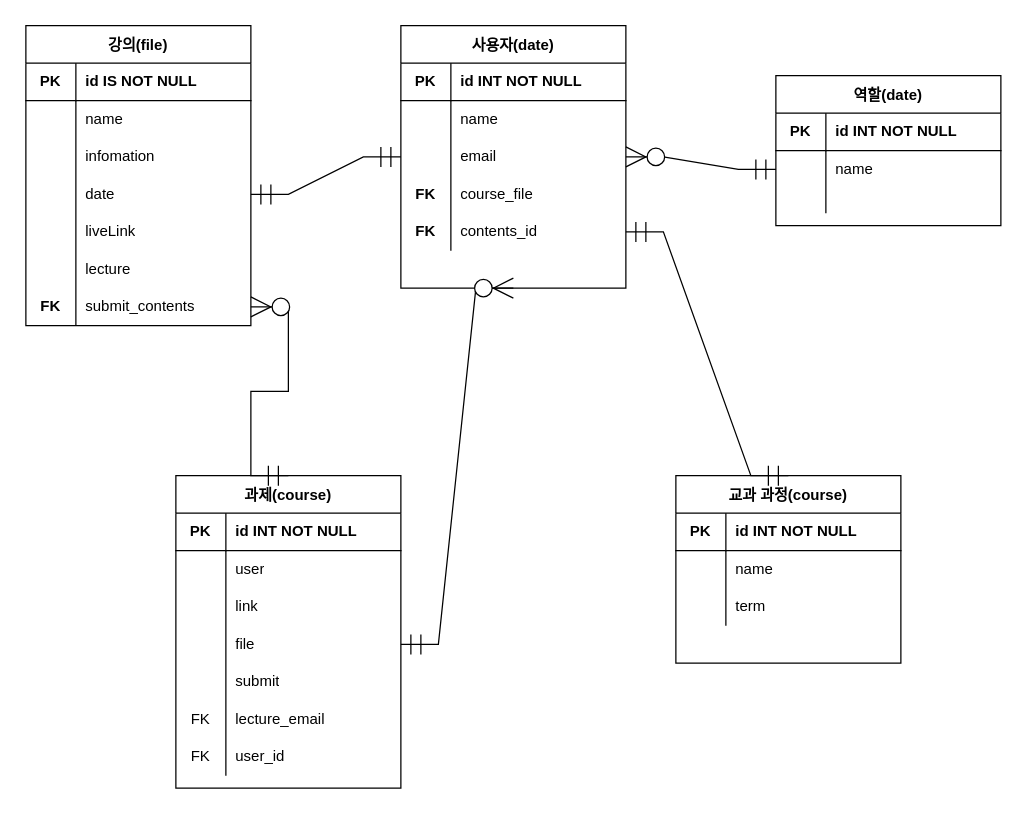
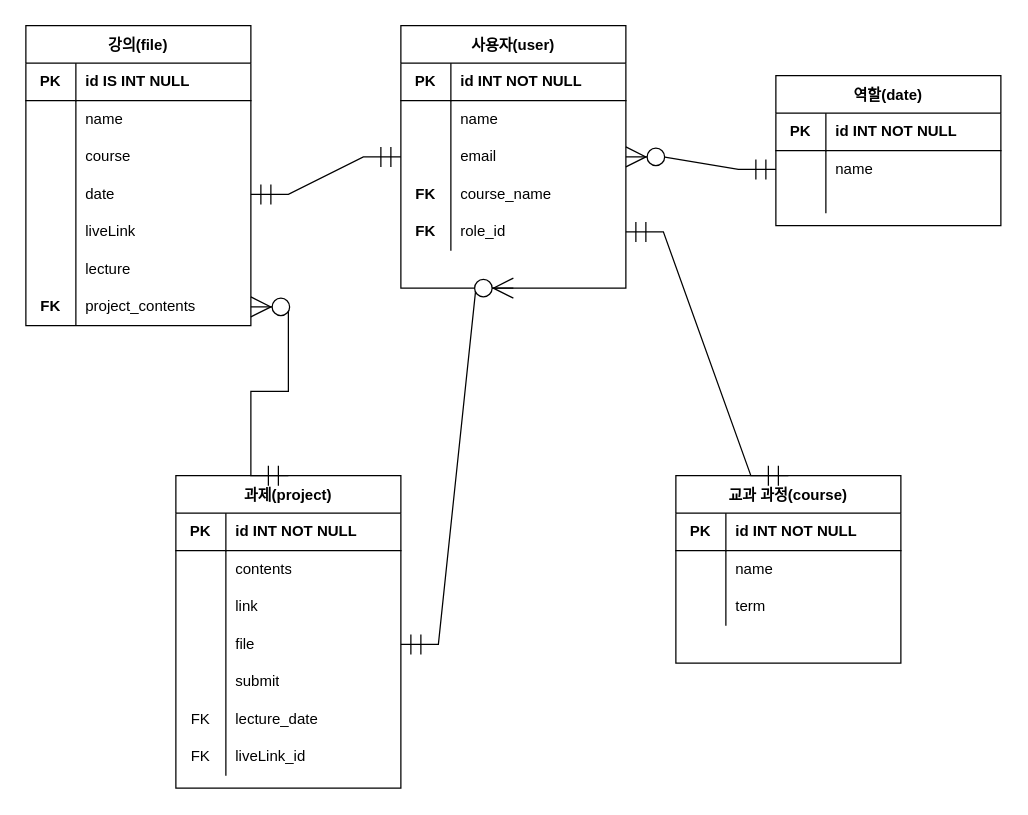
node "사용자(date)": label "사용자(date)" -> "사용자(user)"
node "id IS NOT NULL": label "id IS NOT NULL" -> "id IS INT NULL"
node "infomation": label "infomation" -> "course"
node "course_file": label "course_file" -> "course_name"
node "contents_id": label "contents_id" -> "role_id"
node "submit_contents": label "submit_contents" -> "project_contents"
node "과제(course)": label "과제(course)" -> "과제(project)"
node "user": label "user" -> "contents"
node "lecture_email": label "lecture_email" -> "lecture_date"
node "user_id": label "user_id" -> "liveLink_id"
